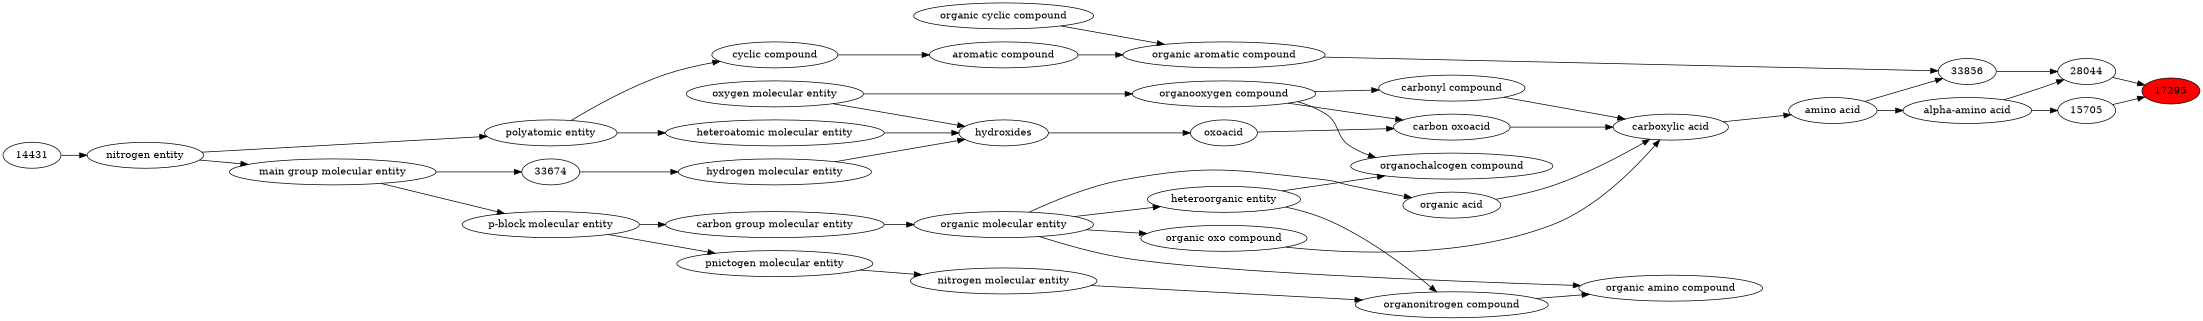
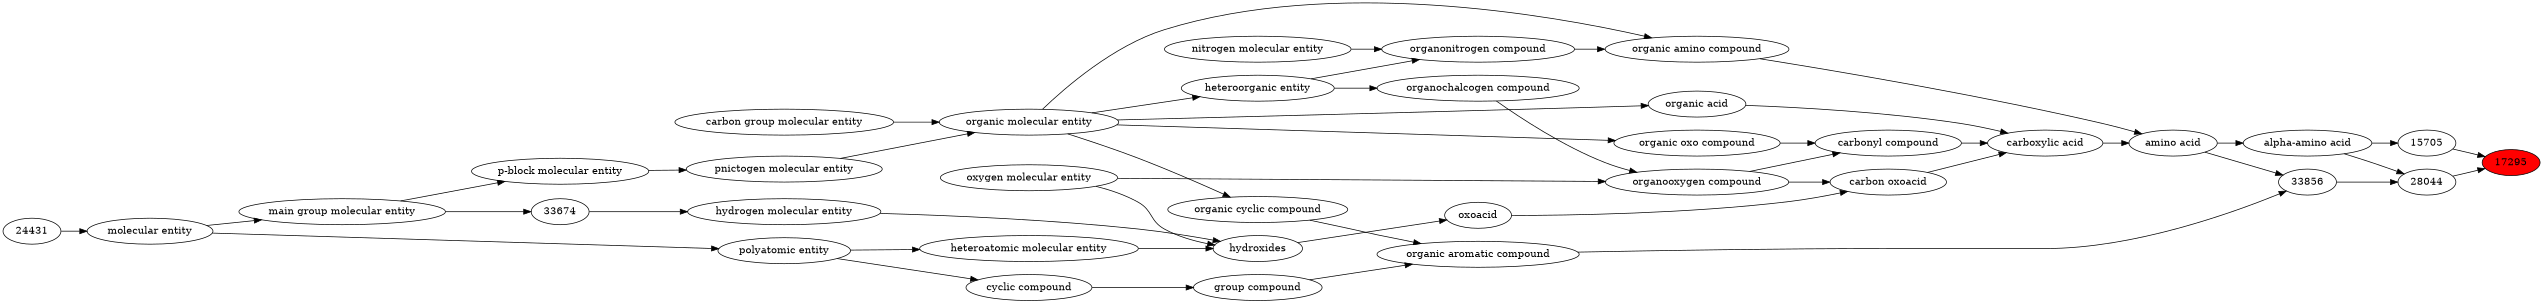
node "aromatic compound": label "aromatic compound" -> "group compound"
edge "organic amino compound" -> "amino acid": added
edge "organooxygen compound" -> "organochalcogen compound": reversed
node "14431": label "14431" -> "24431"
node "nitrogen entity": label "nitrogen entity" -> "molecular entity"
edge "organic molecular entity" -> "organic cyclic compound": added
edge "p-block molecular entity" -> "carbon group molecular entity": removed
edge "organic oxo compound" -> "carboxylic acid": now "organic oxo compound" -> "carbonyl compound"
edge "pnictogen molecular entity" -> "nitrogen molecular entity": now "pnictogen molecular entity" -> "organic molecular entity"
